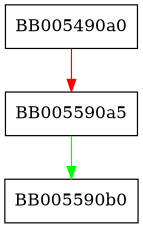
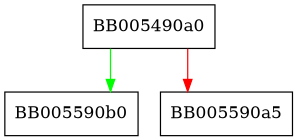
edge "BB005590a5" -> "BB005590b0": now "BB005490a0" -> "BB005590b0"
